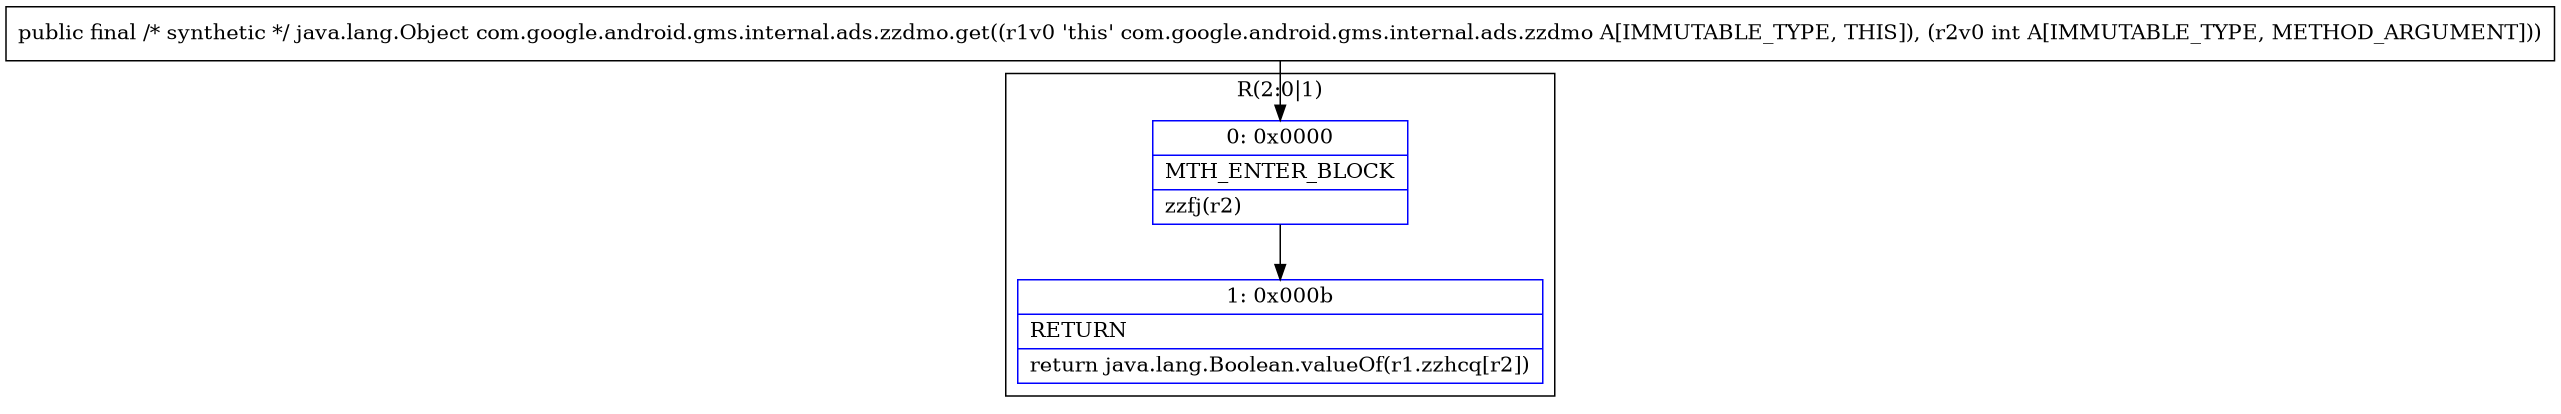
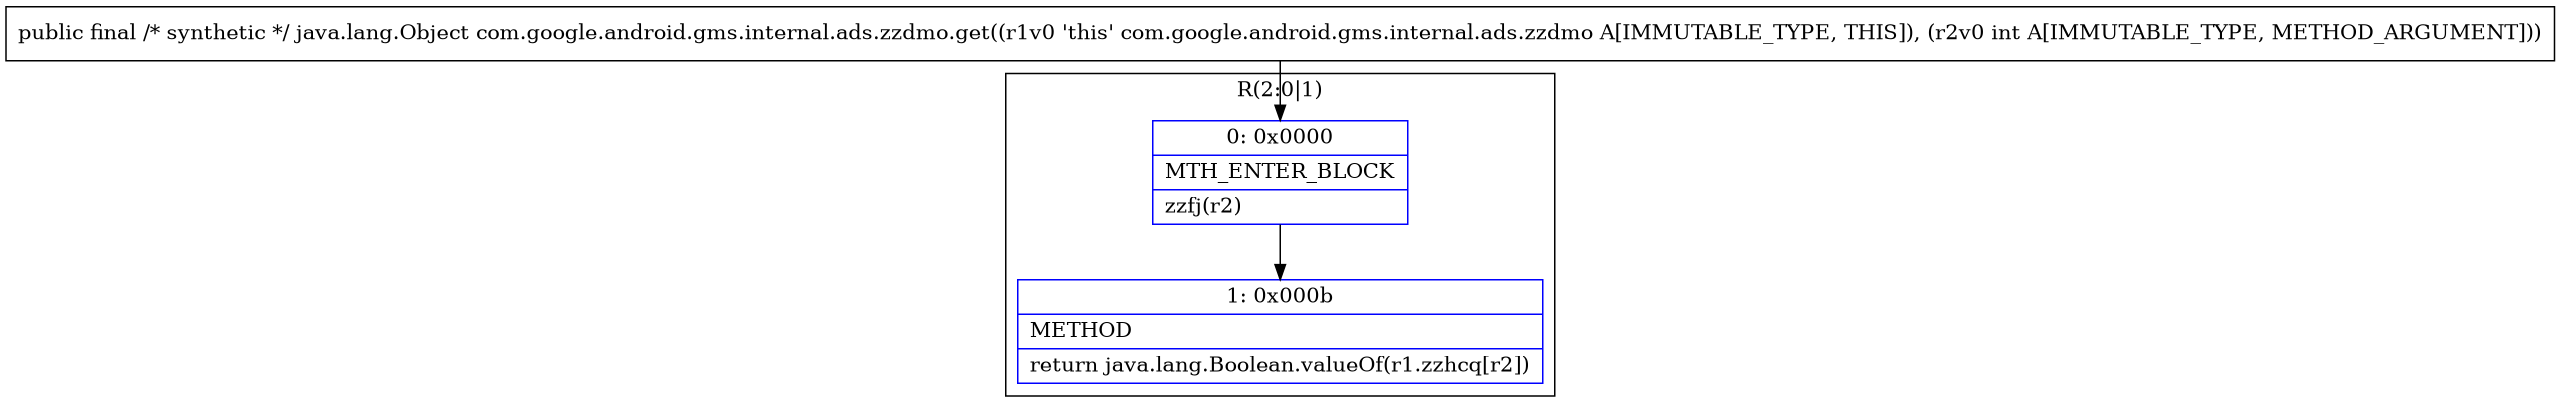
node "1: 0x000b": text "RETURN" -> "METHOD"
